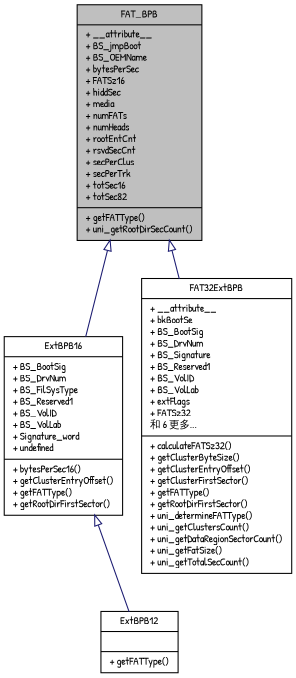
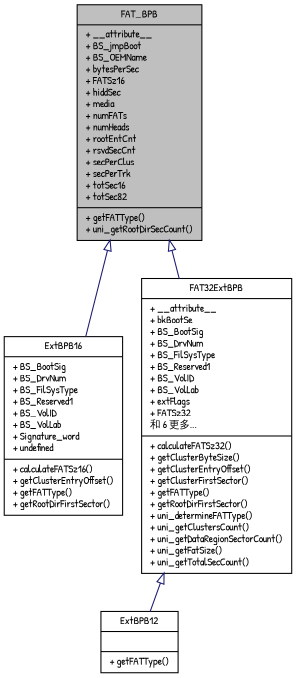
node "FAT32ExtBPB": text "+ BS_Signature" -> "+ BS_FilSysType"
node "ExtBPB16": text "+ bytesPerSec16()" -> "+ calculateFATSz16()"
edge "ExtBPB12" -> "ExtBPB16": now "ExtBPB12" -> "FAT32ExtBPB"
